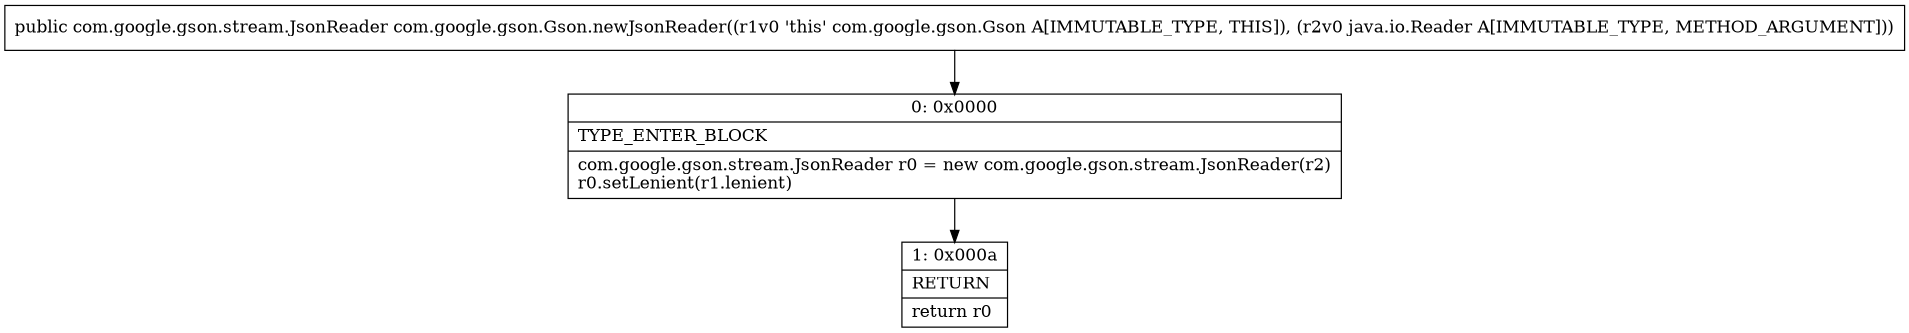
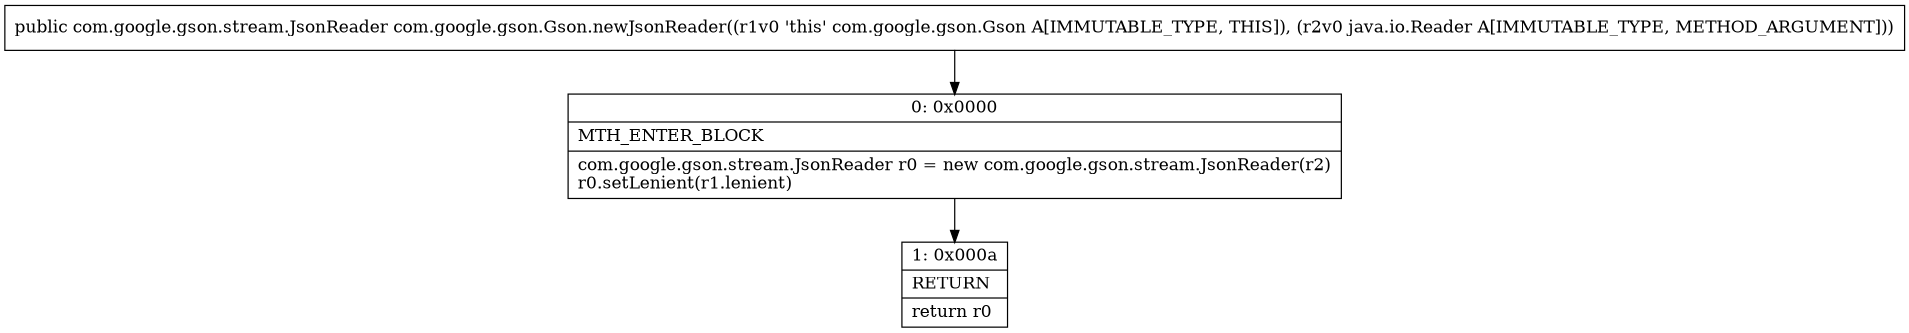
node "0: 0x0000": text "TYPE_ENTER_BLOCK" -> "MTH_ENTER_BLOCK"
